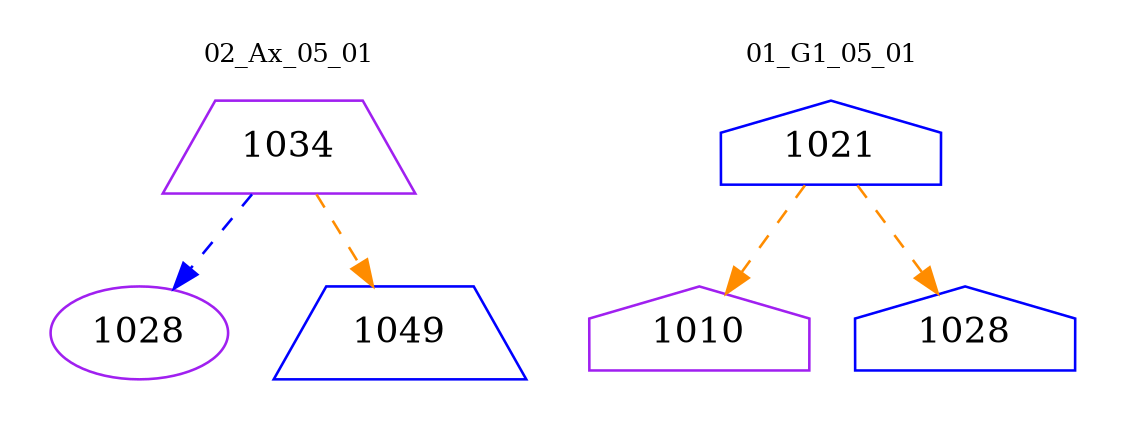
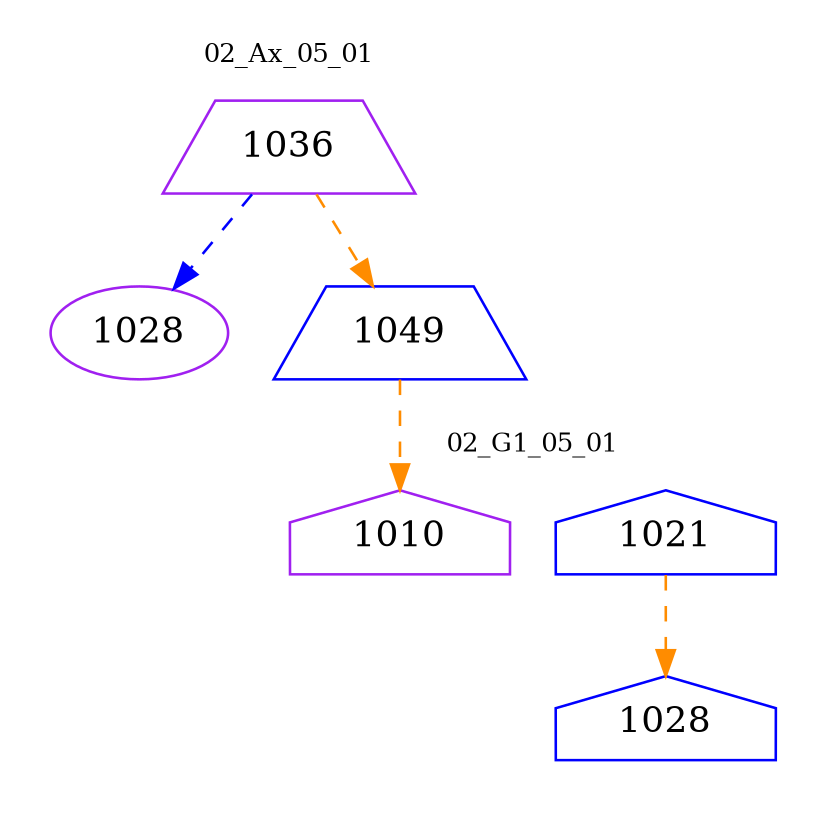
cluster "01_G1_05_01": label "01_G1_05_01" -> "02_G1_05_01"
node "1034": label "1034" -> "1036"
edge "1021" -> "1010": now "1049" -> "1010"
